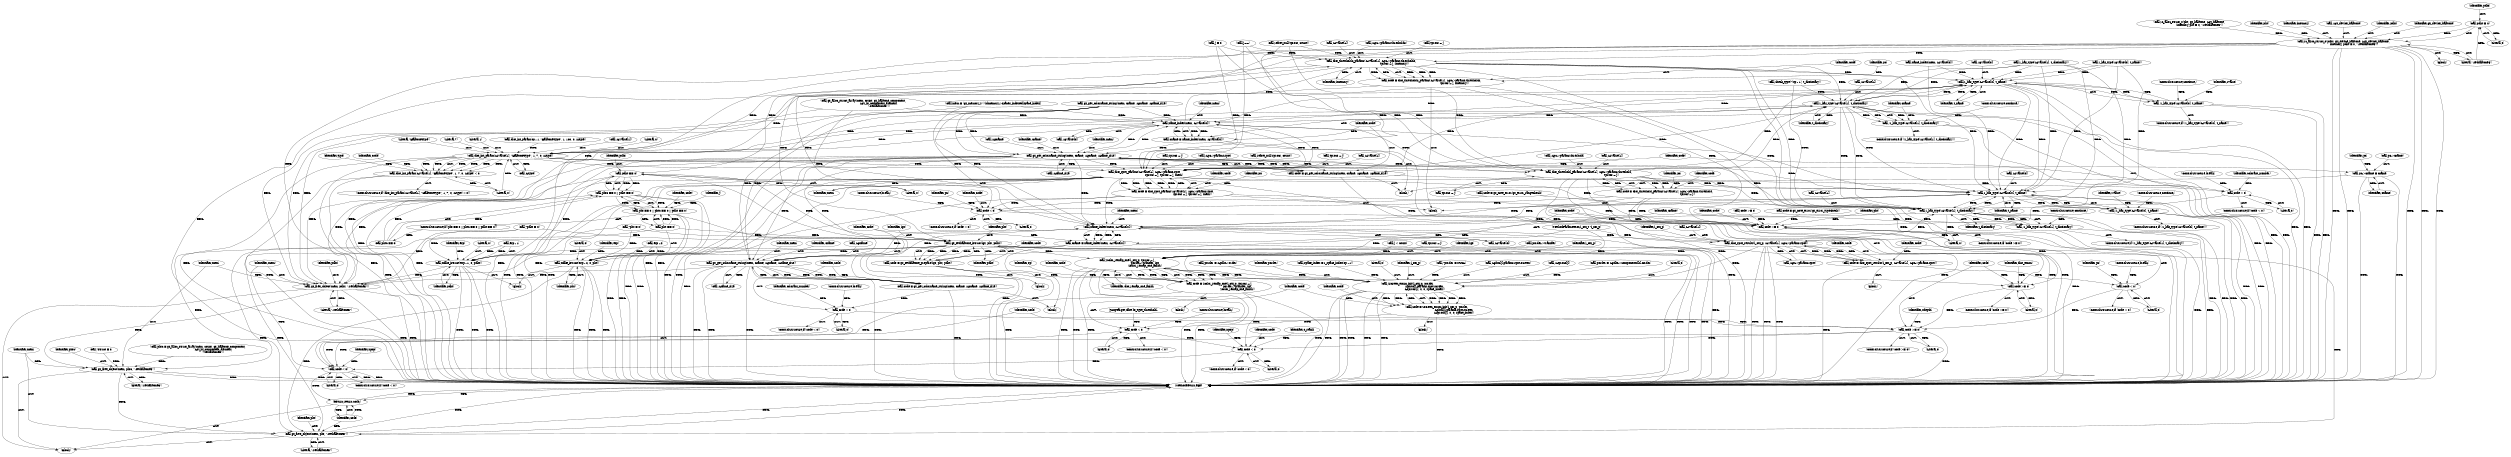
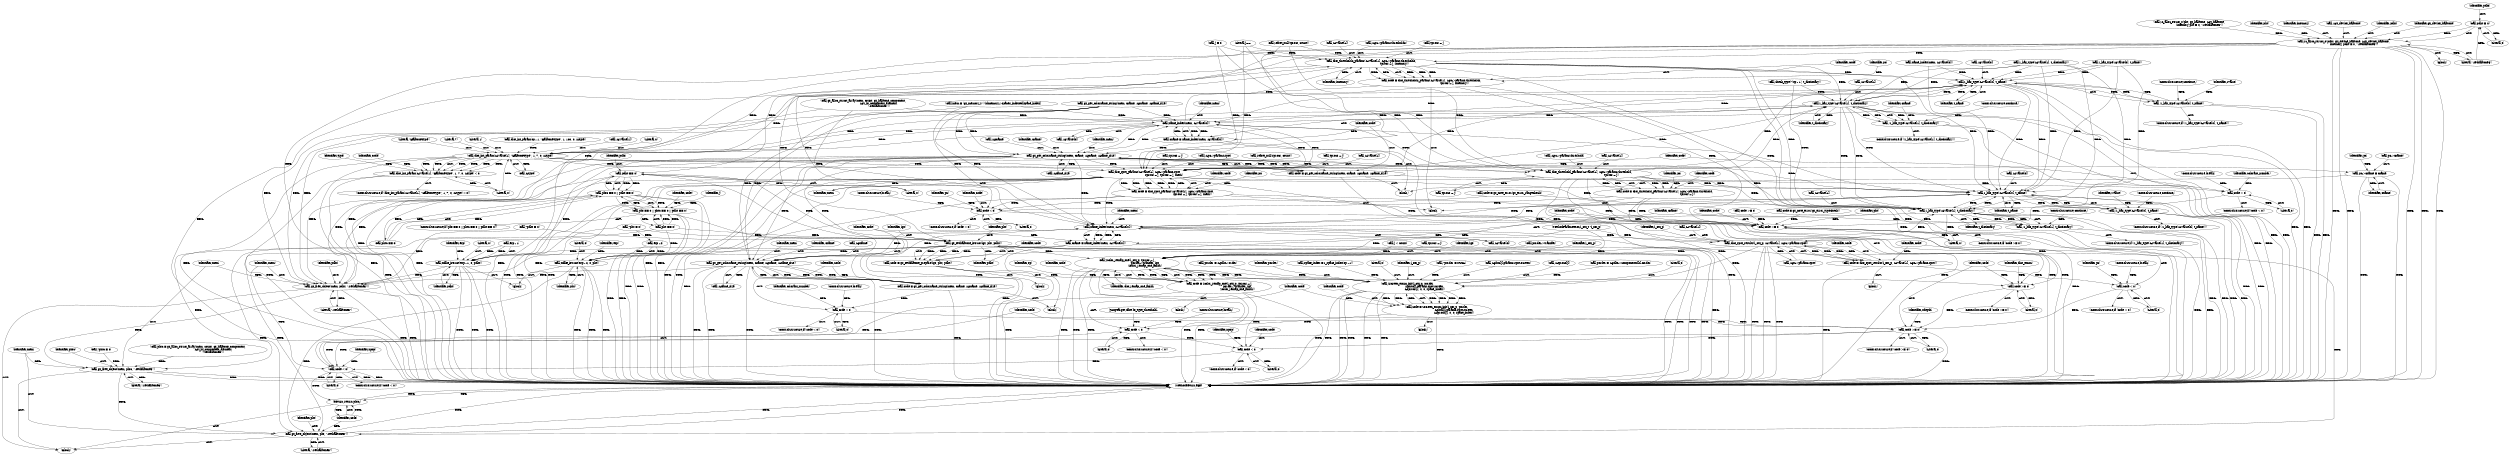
node "(Call,j++)": label "(Call,j++)" -> "(Literal,j++)"
edge "(ControlStructure,if (pht == 0 || phtc == 0 || pdht == 0))" -> "(Call,phtc == 0)": now "(Call,phtc == 0 || pdht == 0)" -> "(Call,phtc == 0)"
edge "(Call,*pdht = 0)" -> "(Call,make_istruct(esp - 1, 0, pdht))": removed, label "DDG:"
edge "(Call,pht == 0)" -> "(Call,make_istruct(esp - 2, 0, pht))": label "AST: " -> "DDG: "
edge "(Call,*pht = 0)" -> "(Call,make_istruct(esp - 2, 0, pht))": now "(Call,*pht = 0)" -> "(Call,esp - 2)"
edge "(Call,code = gs_sethalftone_prepare(igs, pht, pdht))" -> "(Call,gs_sethalftone_istruct(igs, pht, pdht))": removed, label "CFG:"
node "(Identifier,o_stack)": removed
node "(Call,*struct = 0)": label "(Call,*struct = 0)" -> "(Call,*phtc = 0)"
node "(Return,return code;)": label "(Return,return code;)" -> "(Return,return phtc;)"
